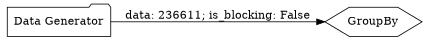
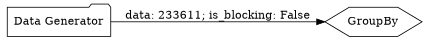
edge "Data Generator" -> "GroupBy": label "data: 236611; is_blocking: False" -> "data: 233611; is_blocking: False"
